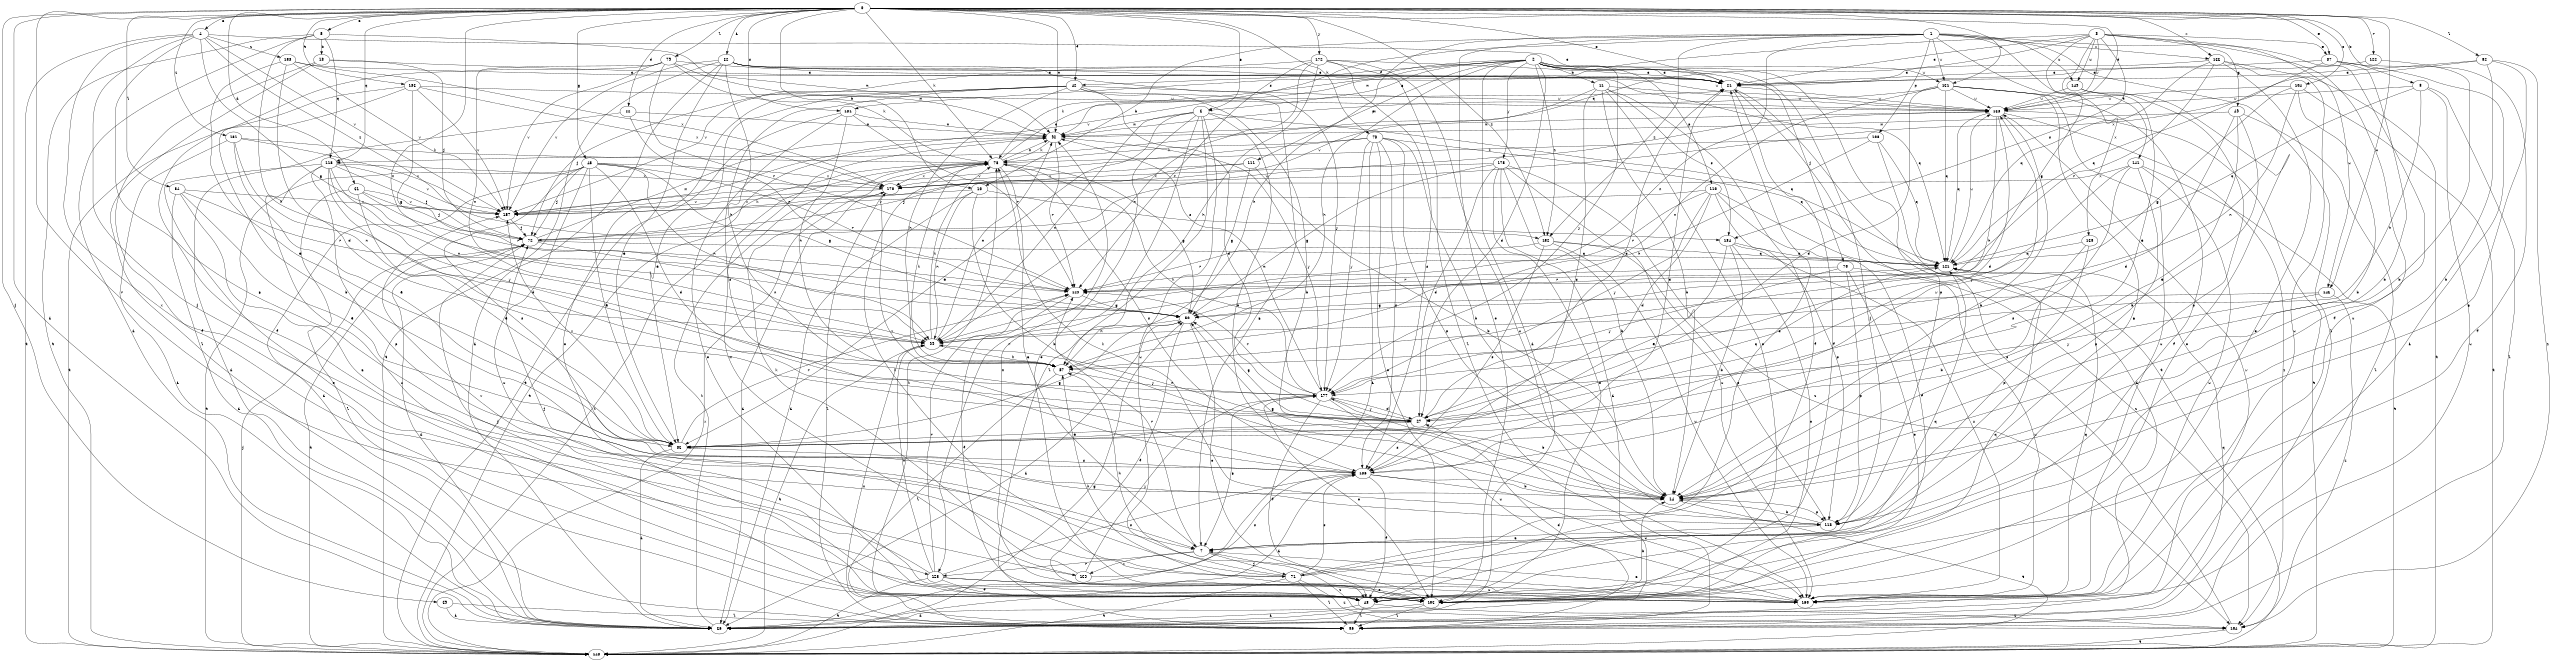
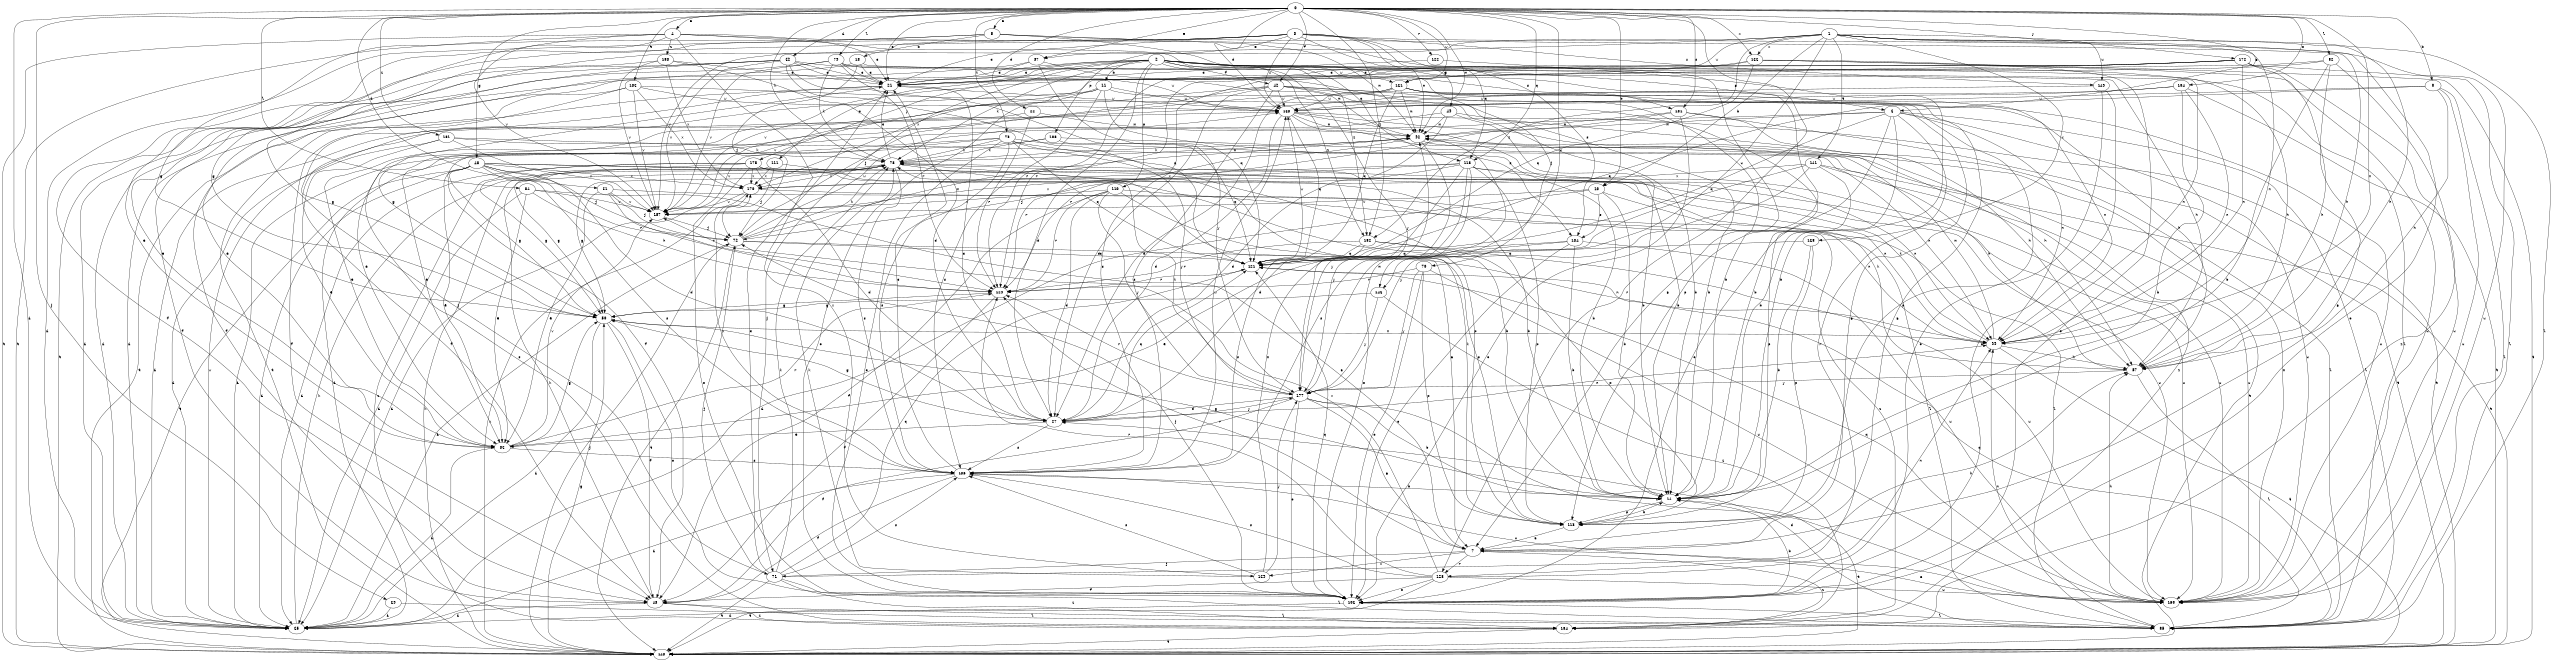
edge "84" -> "129": label "r" -> "h"
edge "37" -> "43": removed, label "f"
